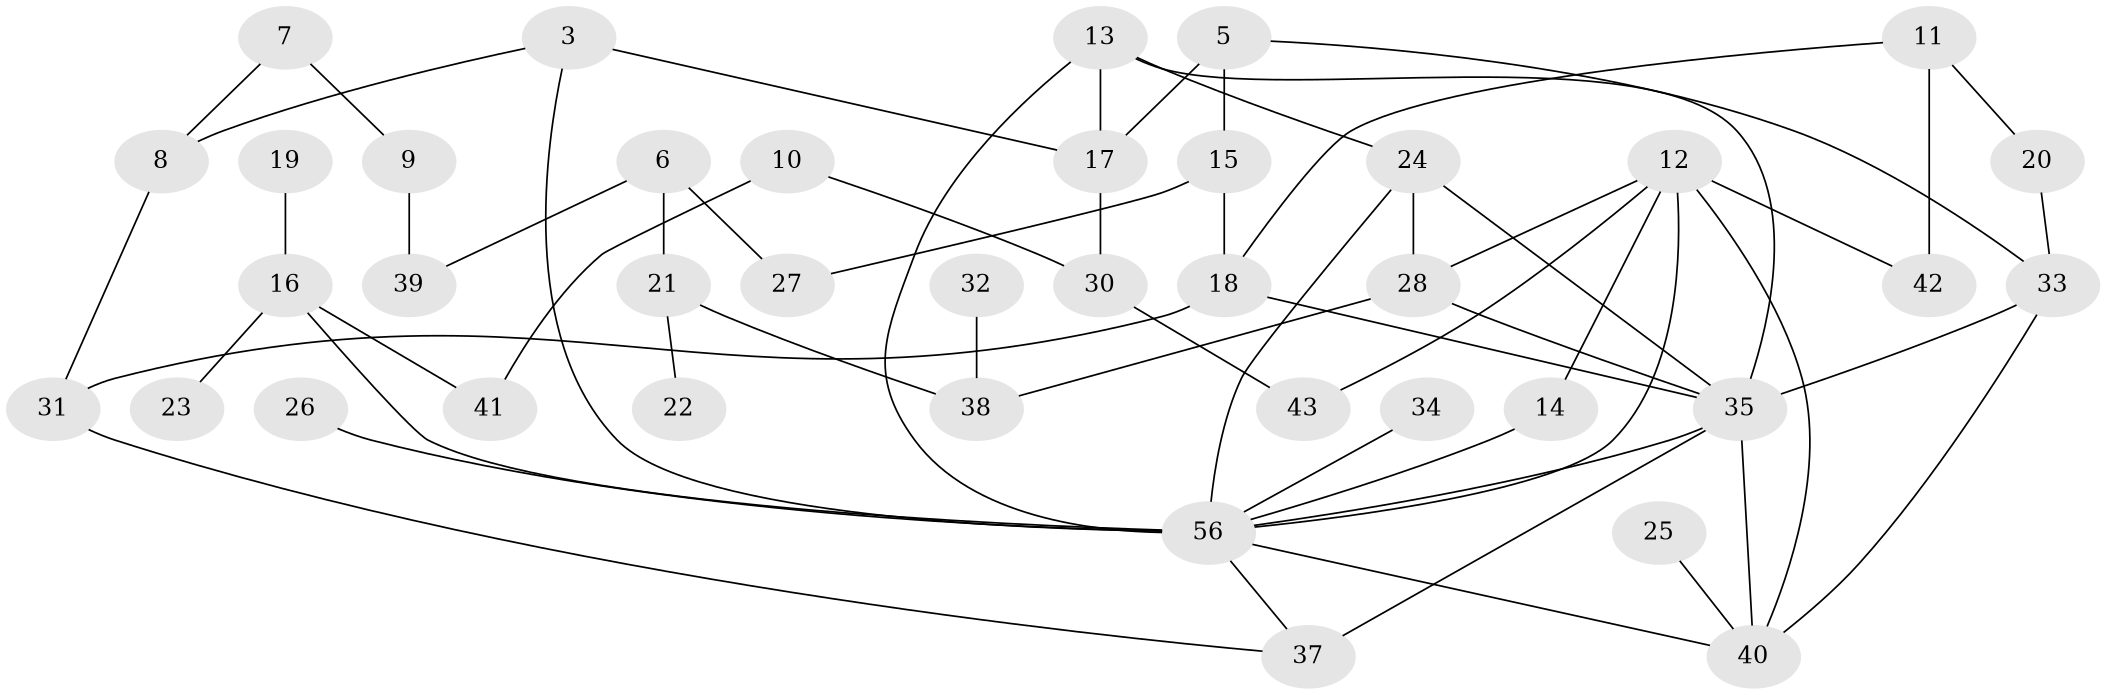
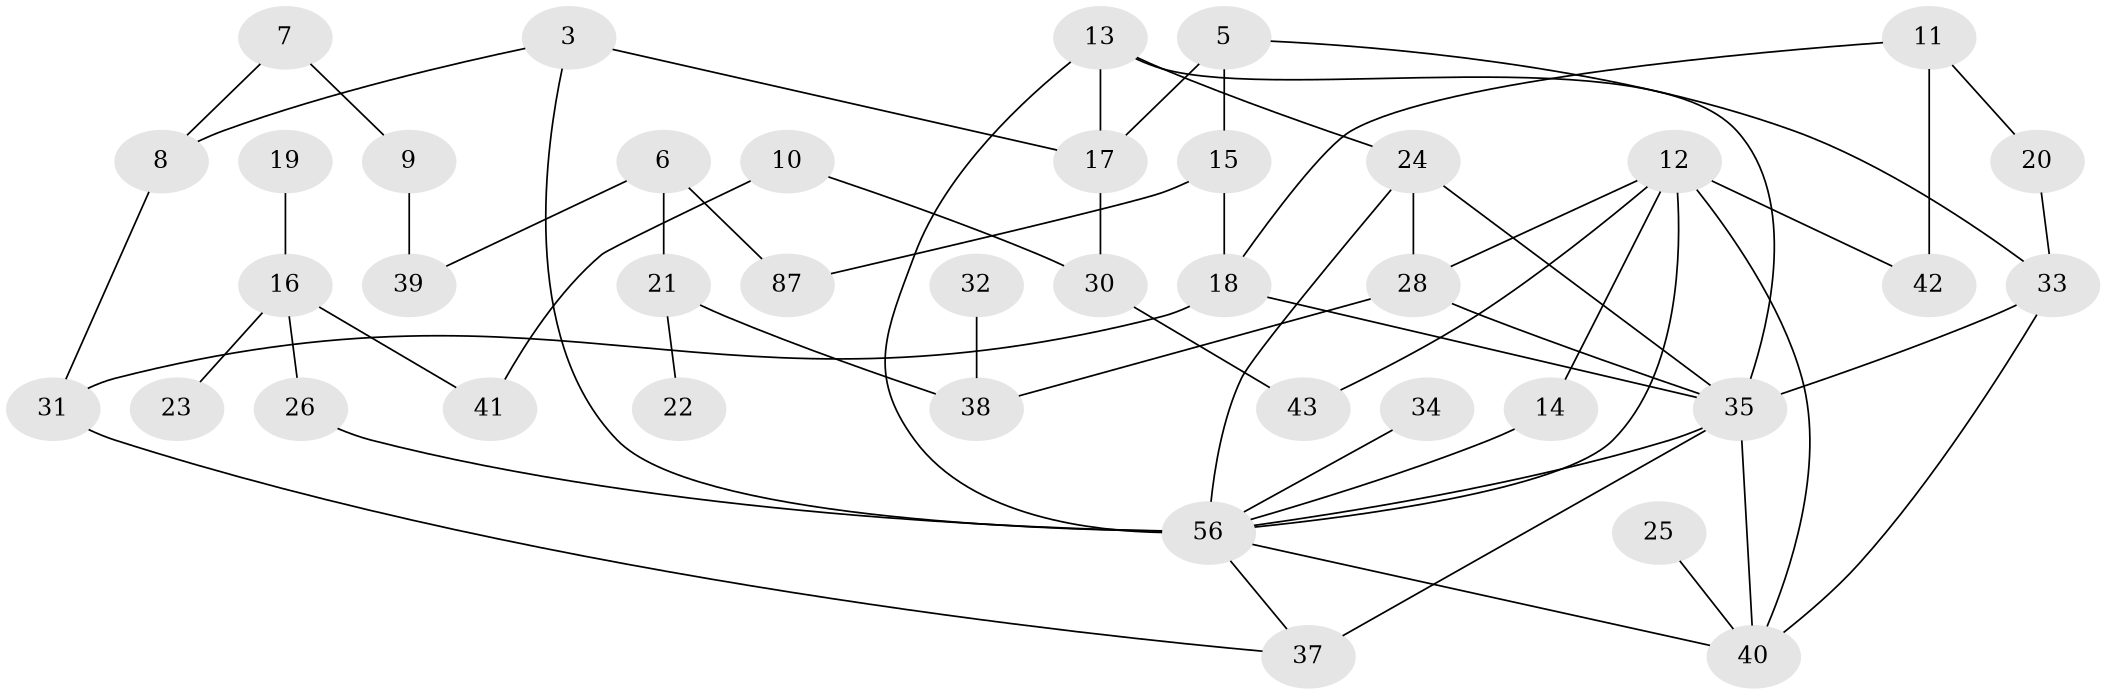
node "27": label "27" -> "87"
edge "16" -- "56": now "16" -- "26"
